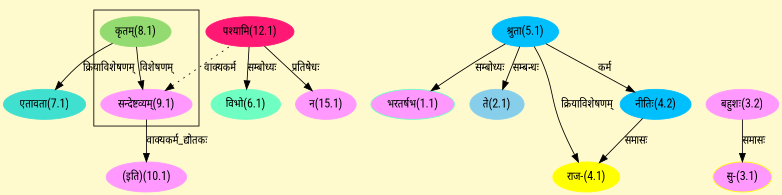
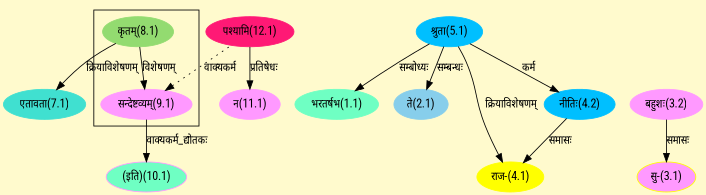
node "विभो(6.1)": removed
node "न(15.1)": label "न(15.1)" -> "न(11.1)"
node "भरतर्षभ(1.1)": fillcolor #ff99ff -> #6fffc3
node "(इति)(10.1)": fillcolor #ff99ff -> #6fffc3
